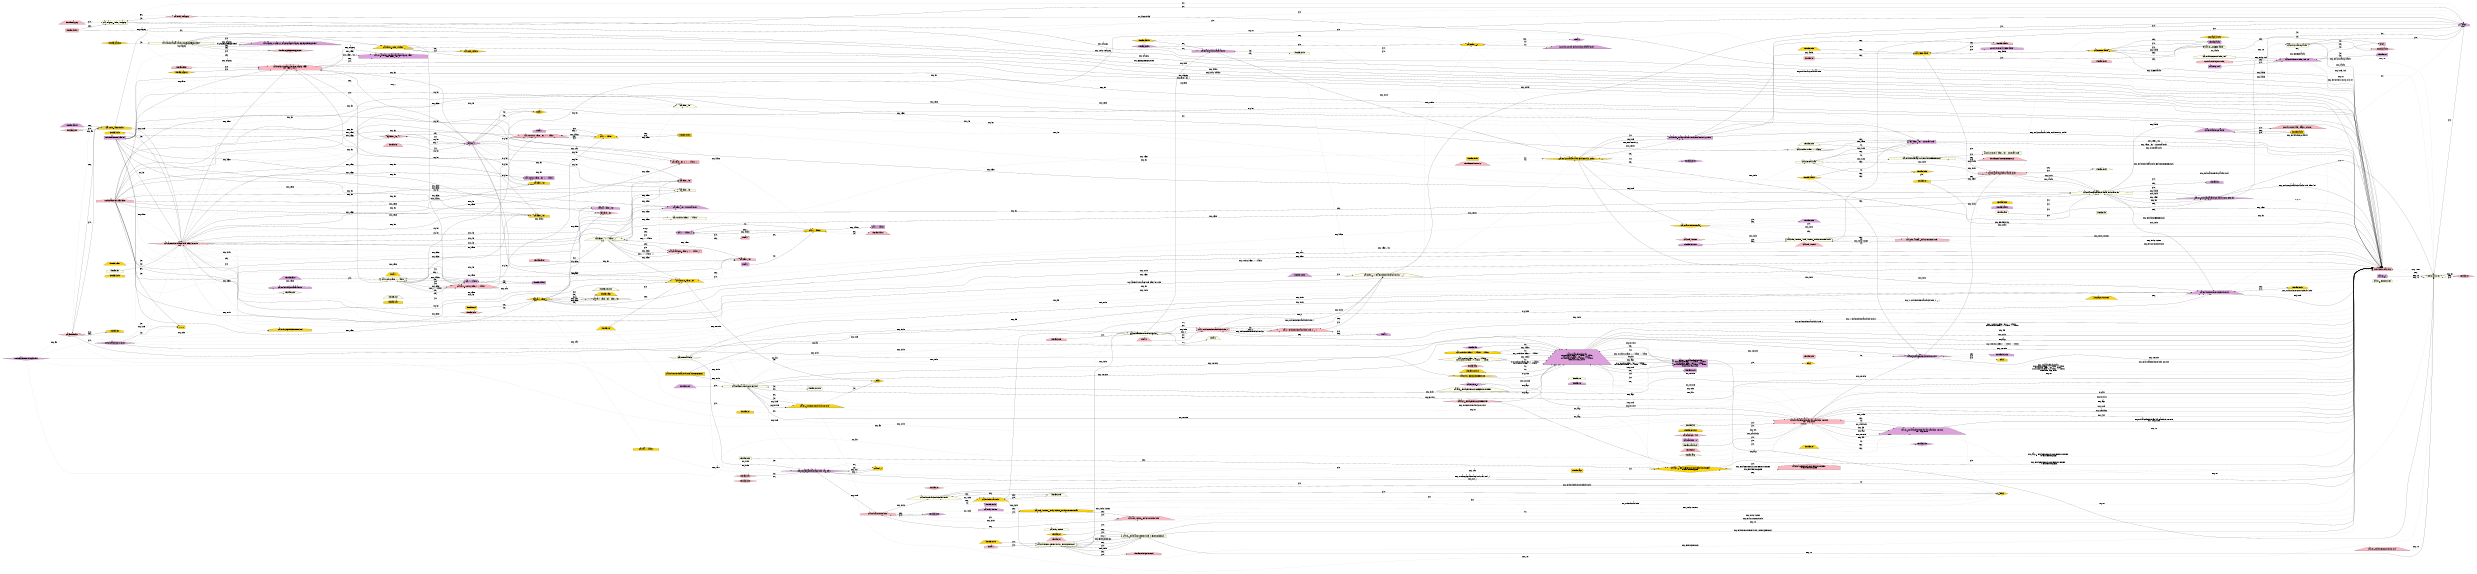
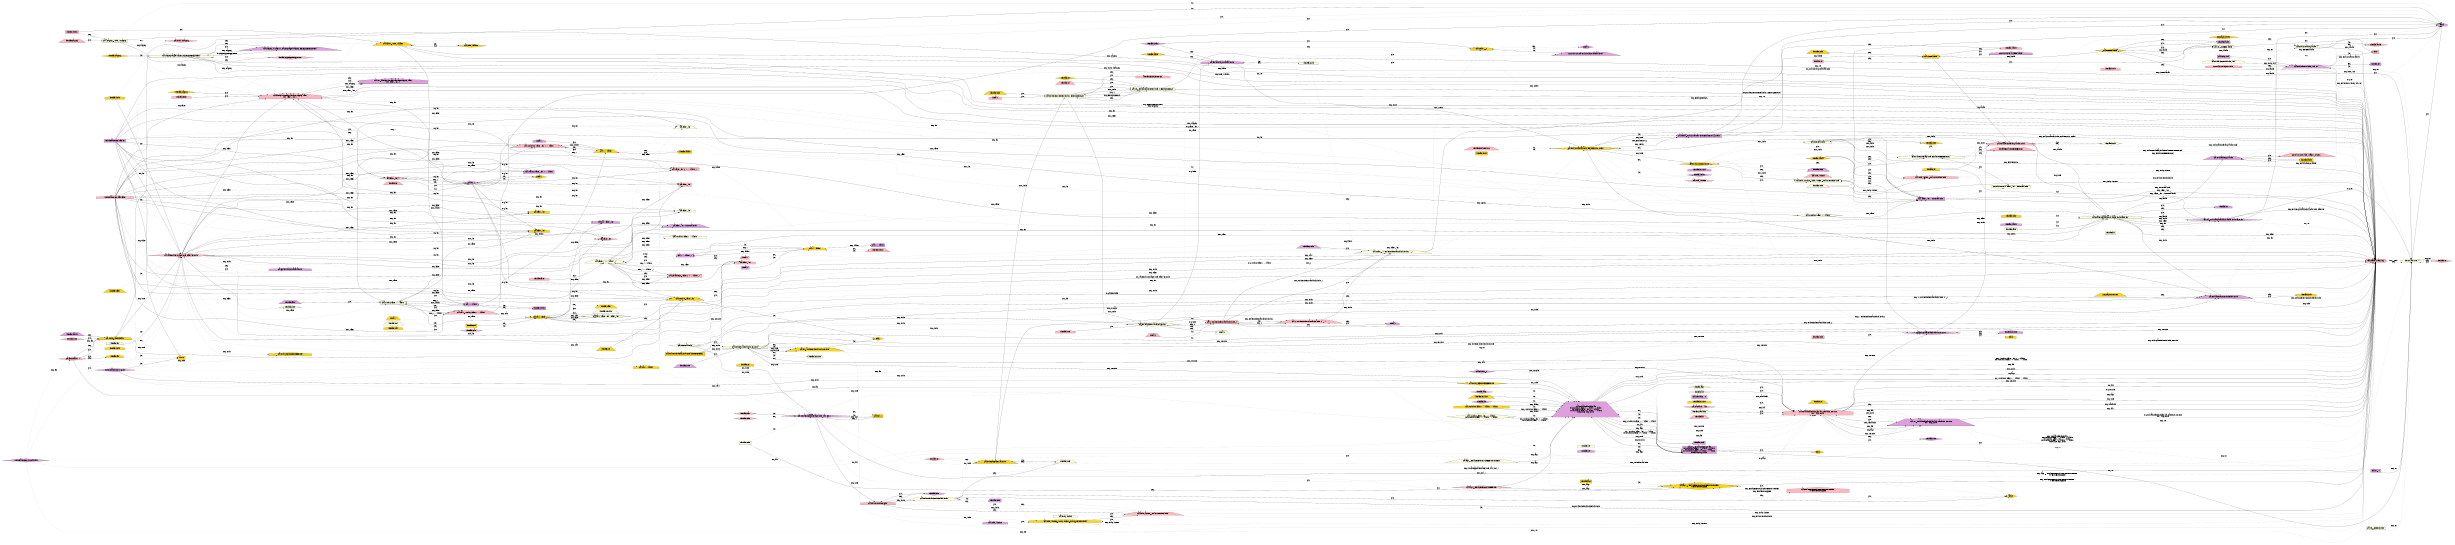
edge "(Call,inode->i_mapping)" -> "(Call,*mapping = inode->i_mapping)": removed, label "AST:"
edge "(Call,inode->i_mapping)" -> "(MethodReturn,static long)": now "(Call,*inode = file_inode(file))" -> "(MethodReturn,static long)"
edge "(Call,len - 1)" -> "(Call,(offset + len) & ((1 << blkbits) - 1))": label "DDG: start" -> "DDG: len"
edge "(MethodParameterIn,int mode)" -> "(MethodReturn,static long)": label "DDG: mode" -> "DDG: truncate"
node "(Call,inode_dio_wait(inode))": label "(Call,inode_dio_wait(inode))" -> "(Call,inode_pagecache_wait(inode))"
node "(Call,ret = ext4_force_commit(inode->i_sb))": removed
